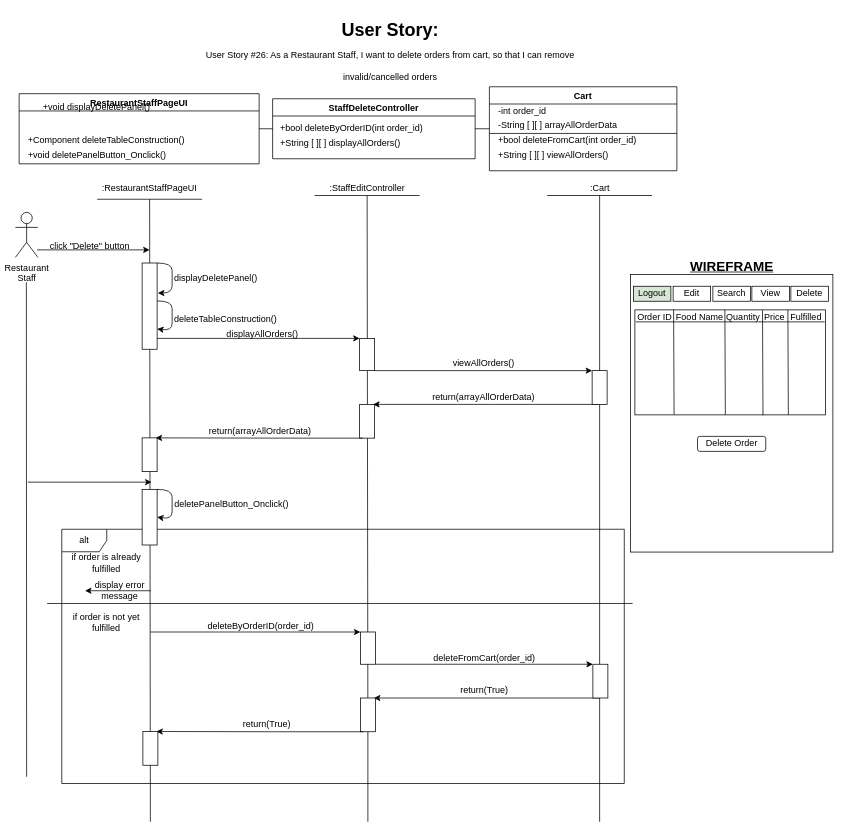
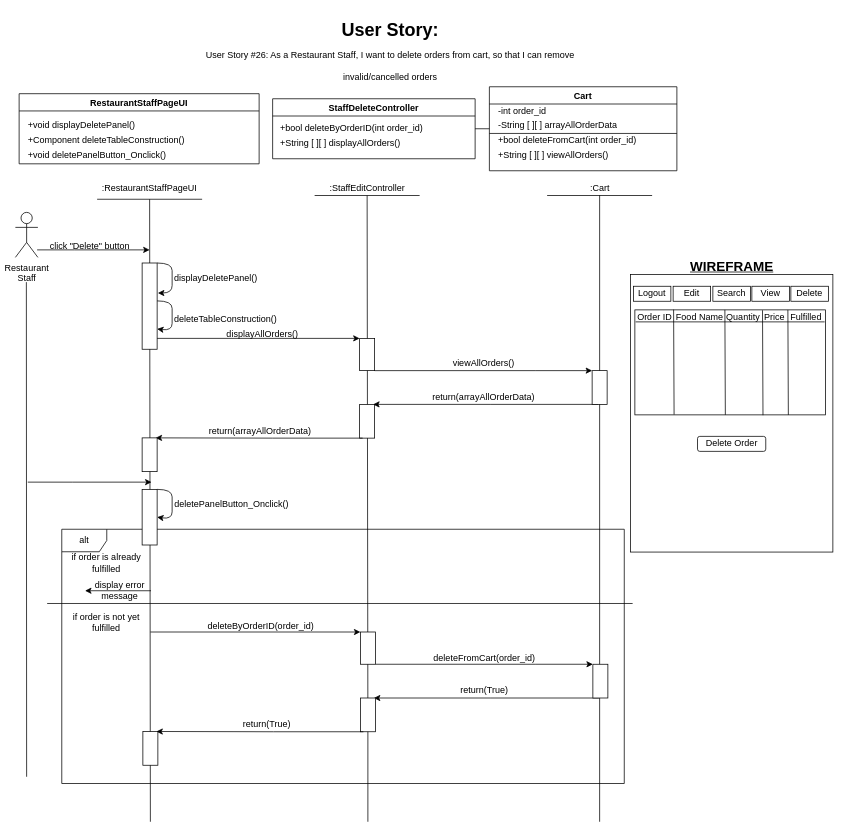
node "+void displayDeletePanel()": moved (102, 107) -> (87, 126)
edge "RestaurantStaffPageUI" -- "StaffDeleteController": removed
node "Logout": fillcolor #d5e8d4 -> #ffffff
